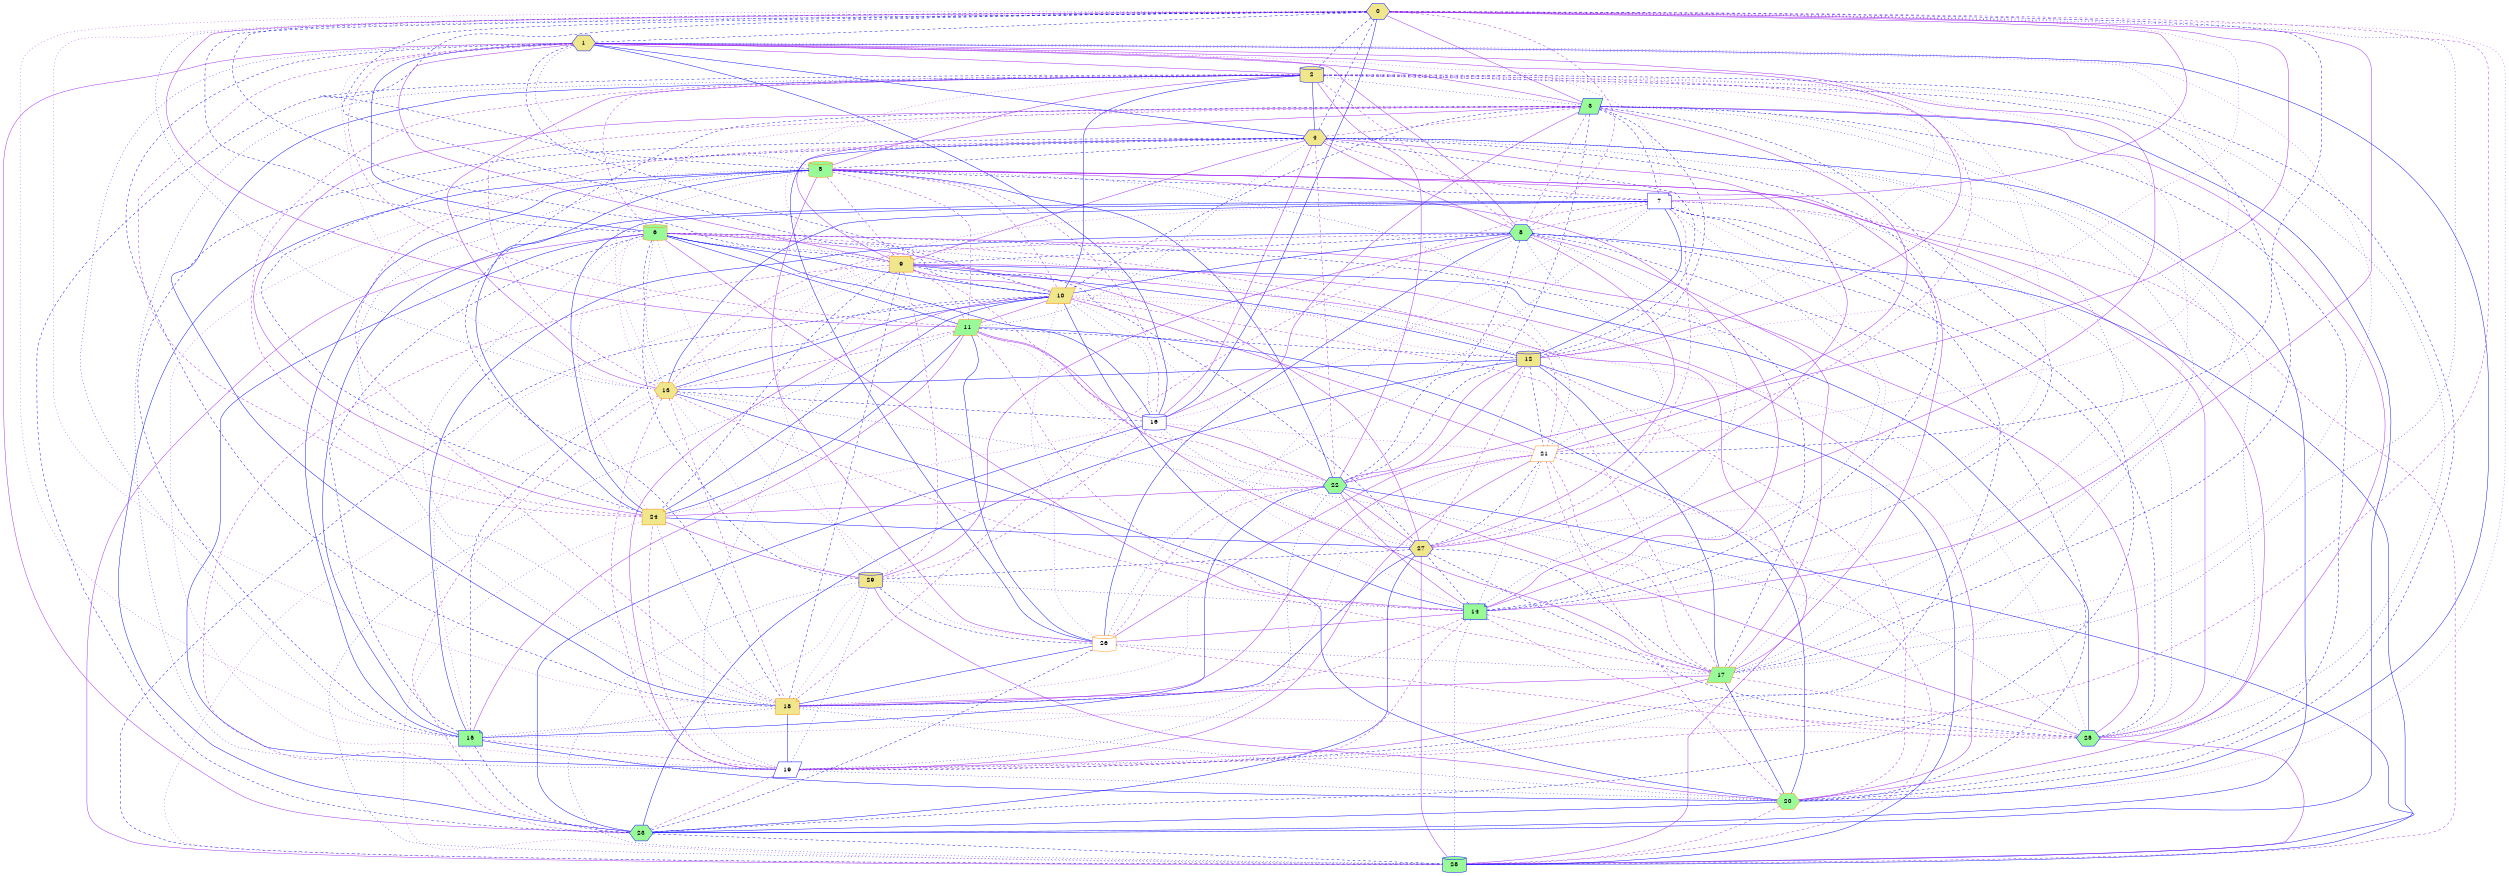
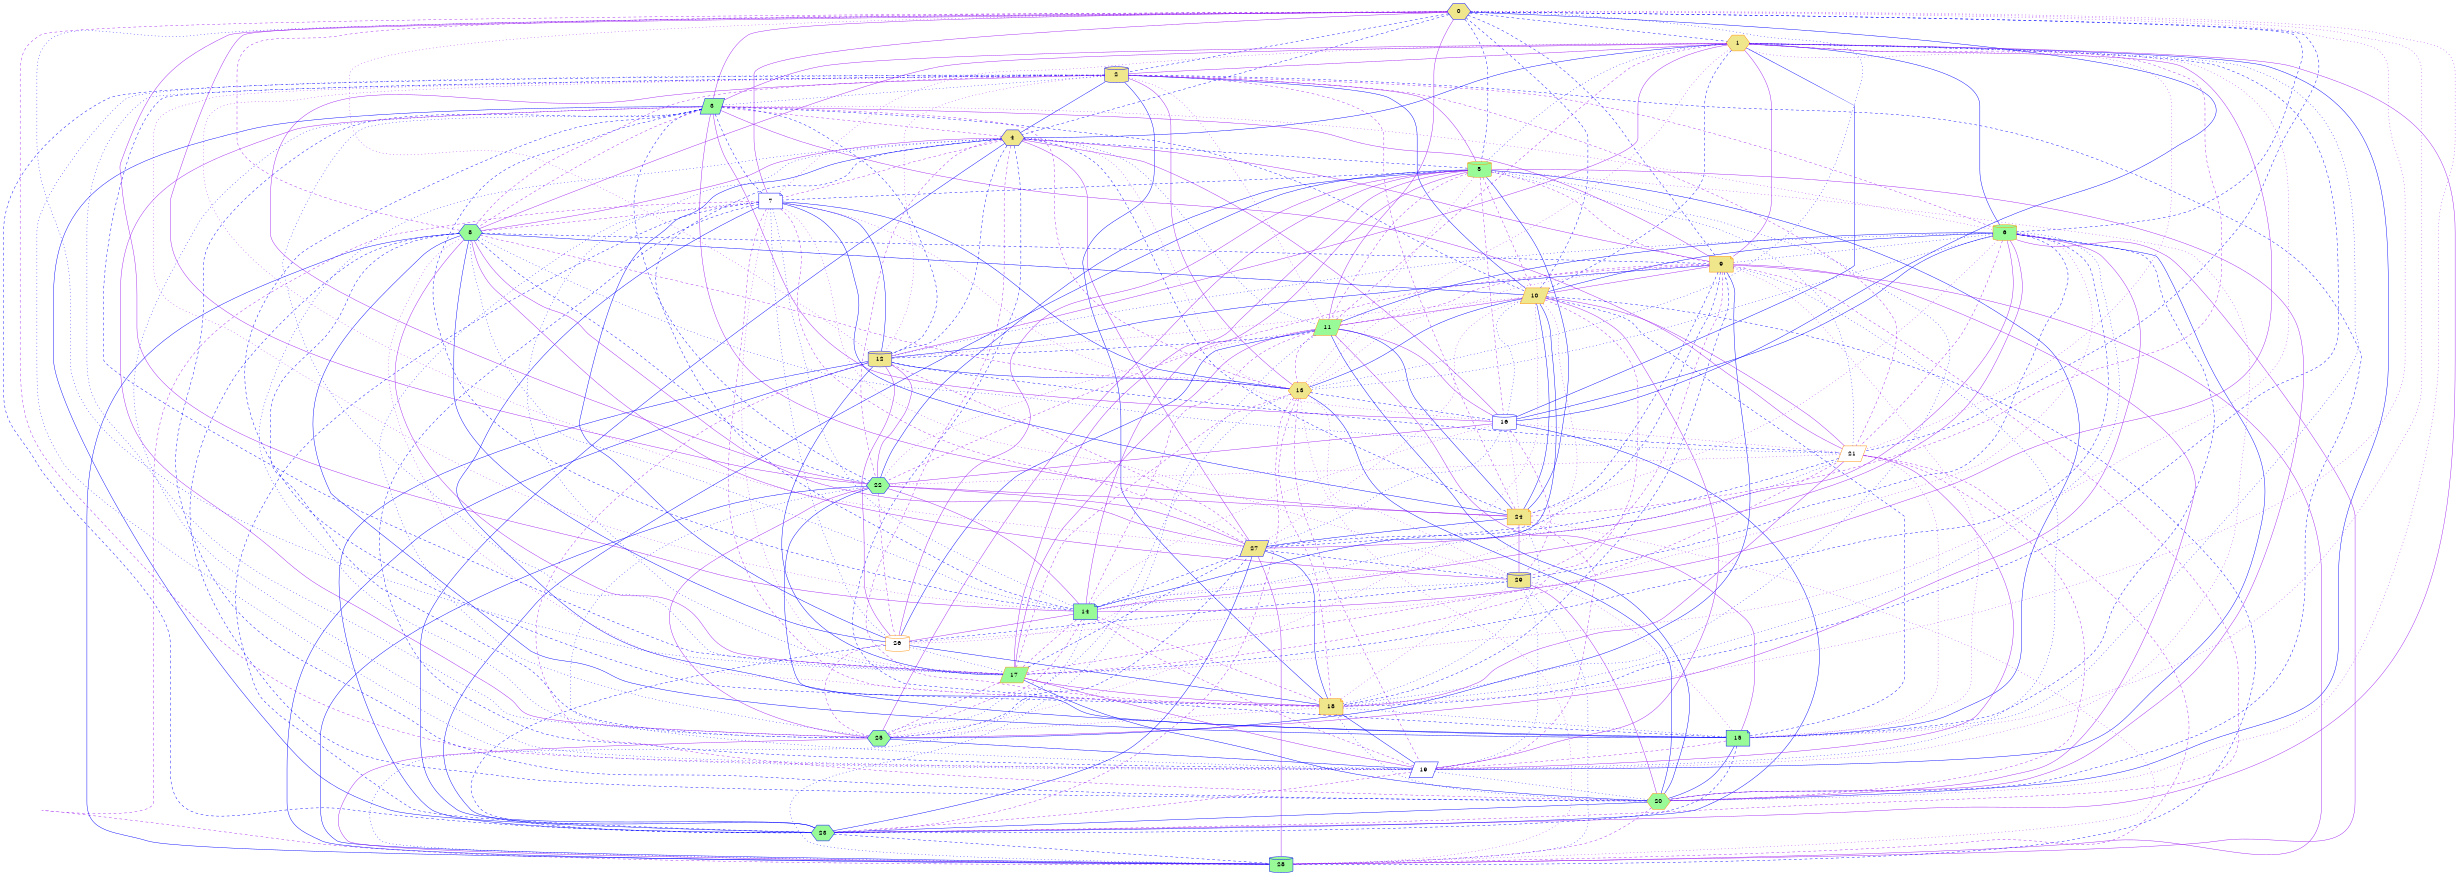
node "1": color blue -> darkorange
node "27": shape hexagon -> parallelogram
edge "25" -- "19": added
